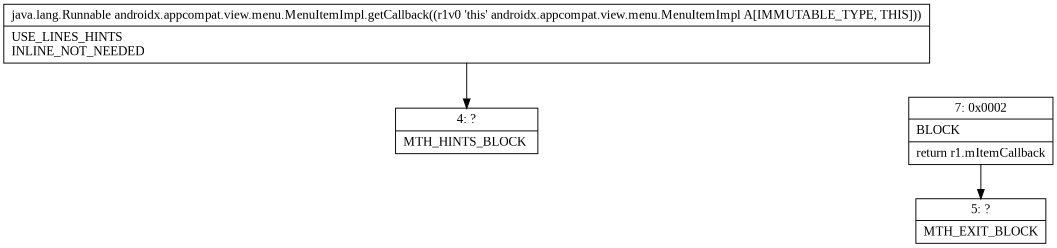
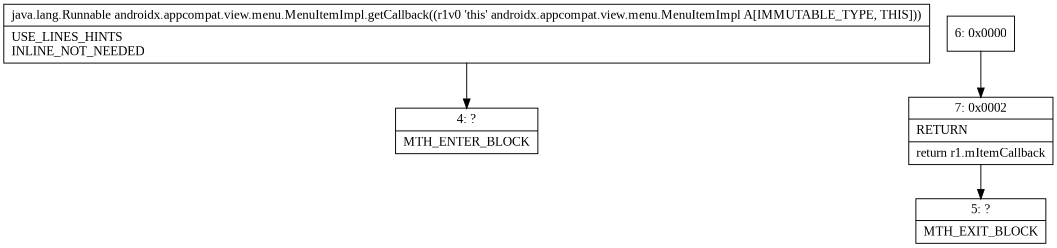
node "6: 0x0000": added
node "7: 0x0002": text "BLOCK" -> "RETURN"
node "4: ?": text "MTH_HINTS_BLOCK" -> "MTH_ENTER_BLOCK"
